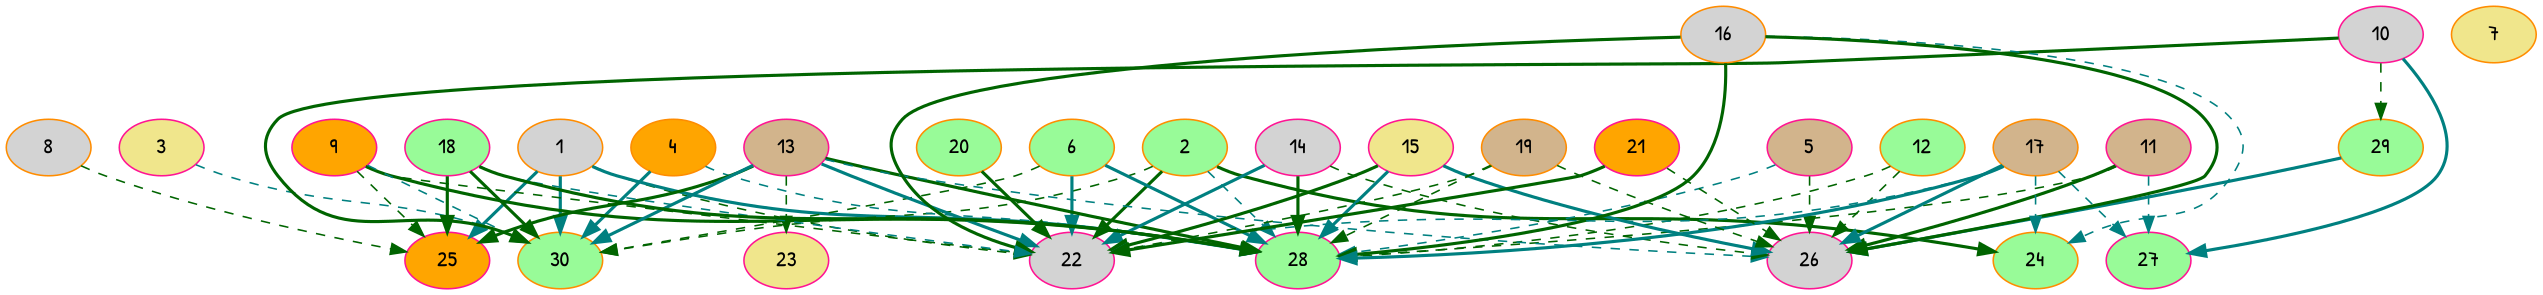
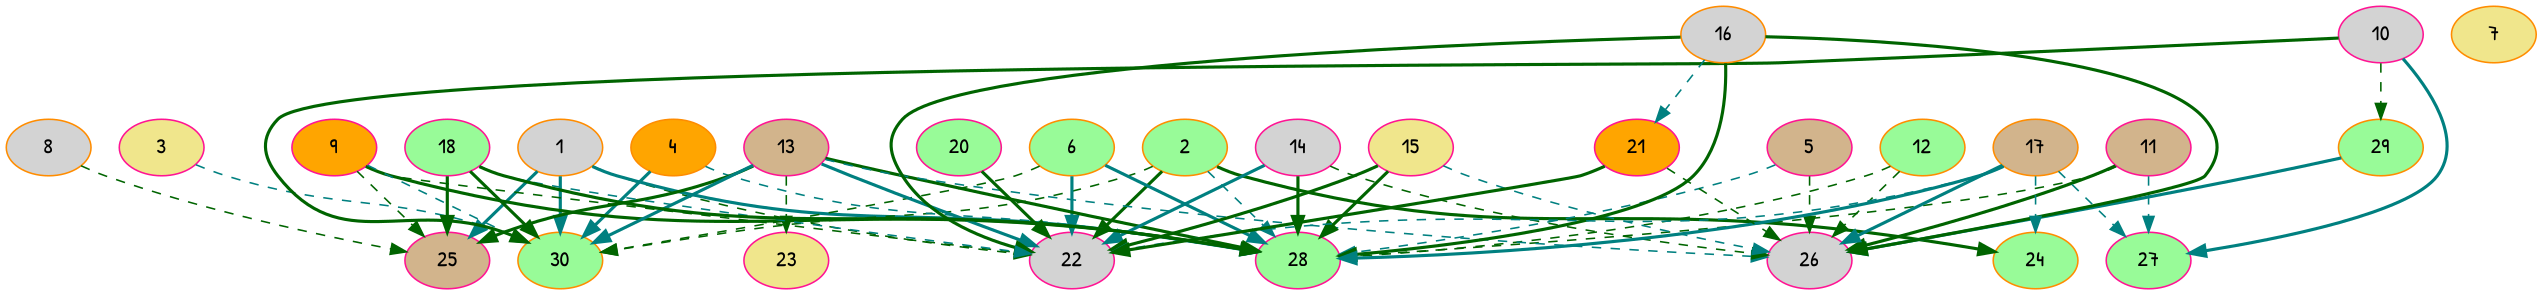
edge "16" -> "24": now "16" -> "21"
node "20": color darkorange -> deeppink
node "19": removed
edge "15" -> "28": color teal -> darkgreen
edge "15" -> "26": style bold -> dashed
node "25": fillcolor orange -> tan
